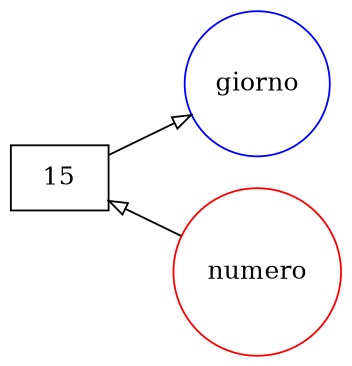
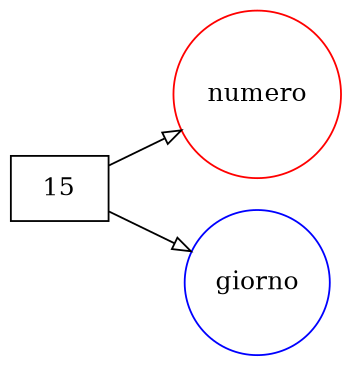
edge "numero" -> "15": reversed
